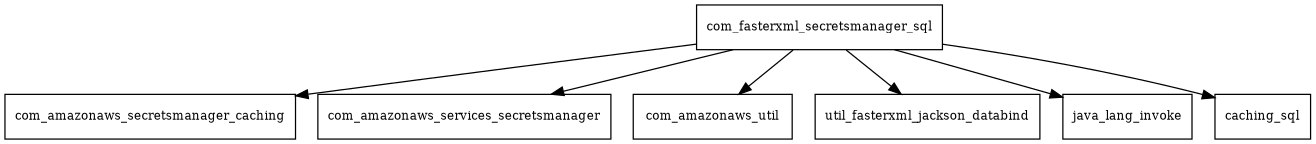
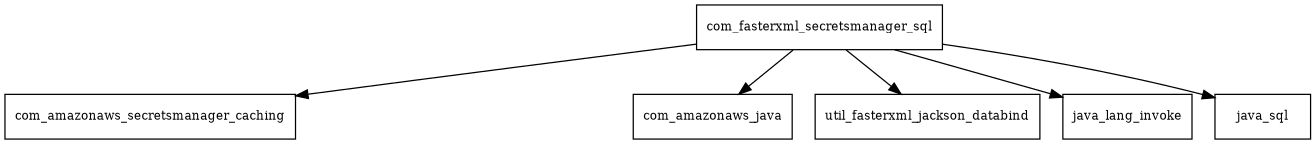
node "com_amazonaws_services_secretsmanager": removed
node "com_amazonaws_util": label "com_amazonaws_util" -> "com_amazonaws_java"
node "caching_sql": label "caching_sql" -> "java_sql"
